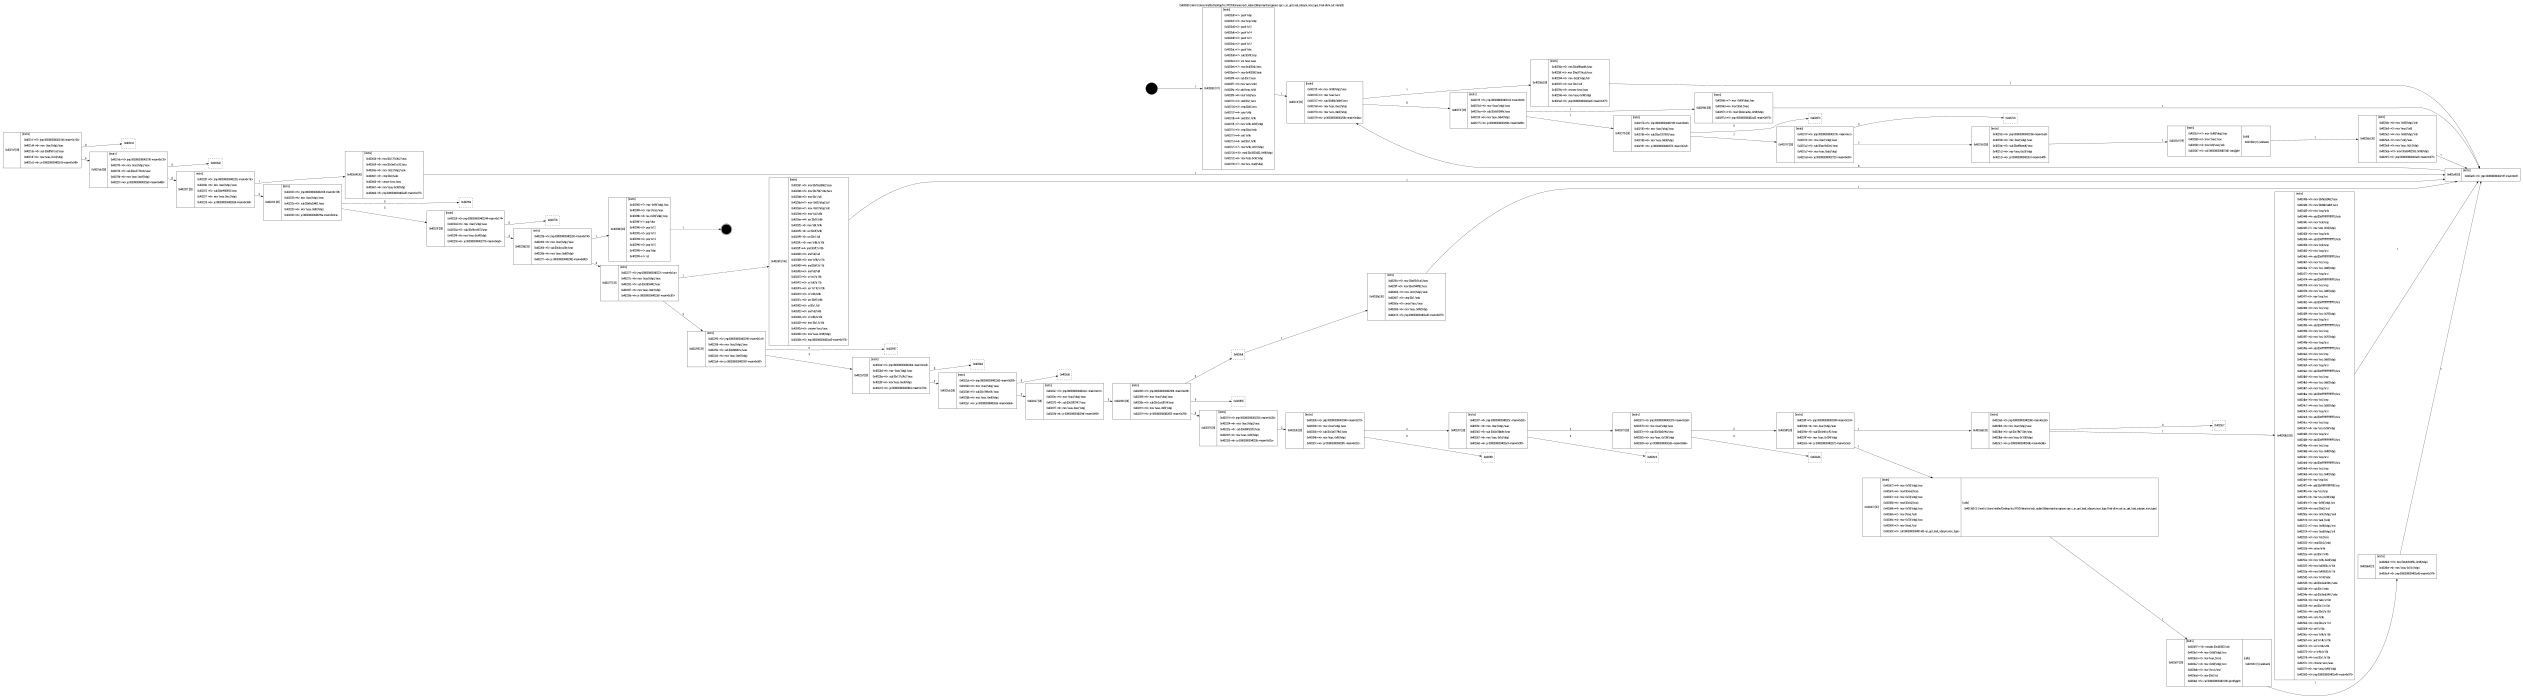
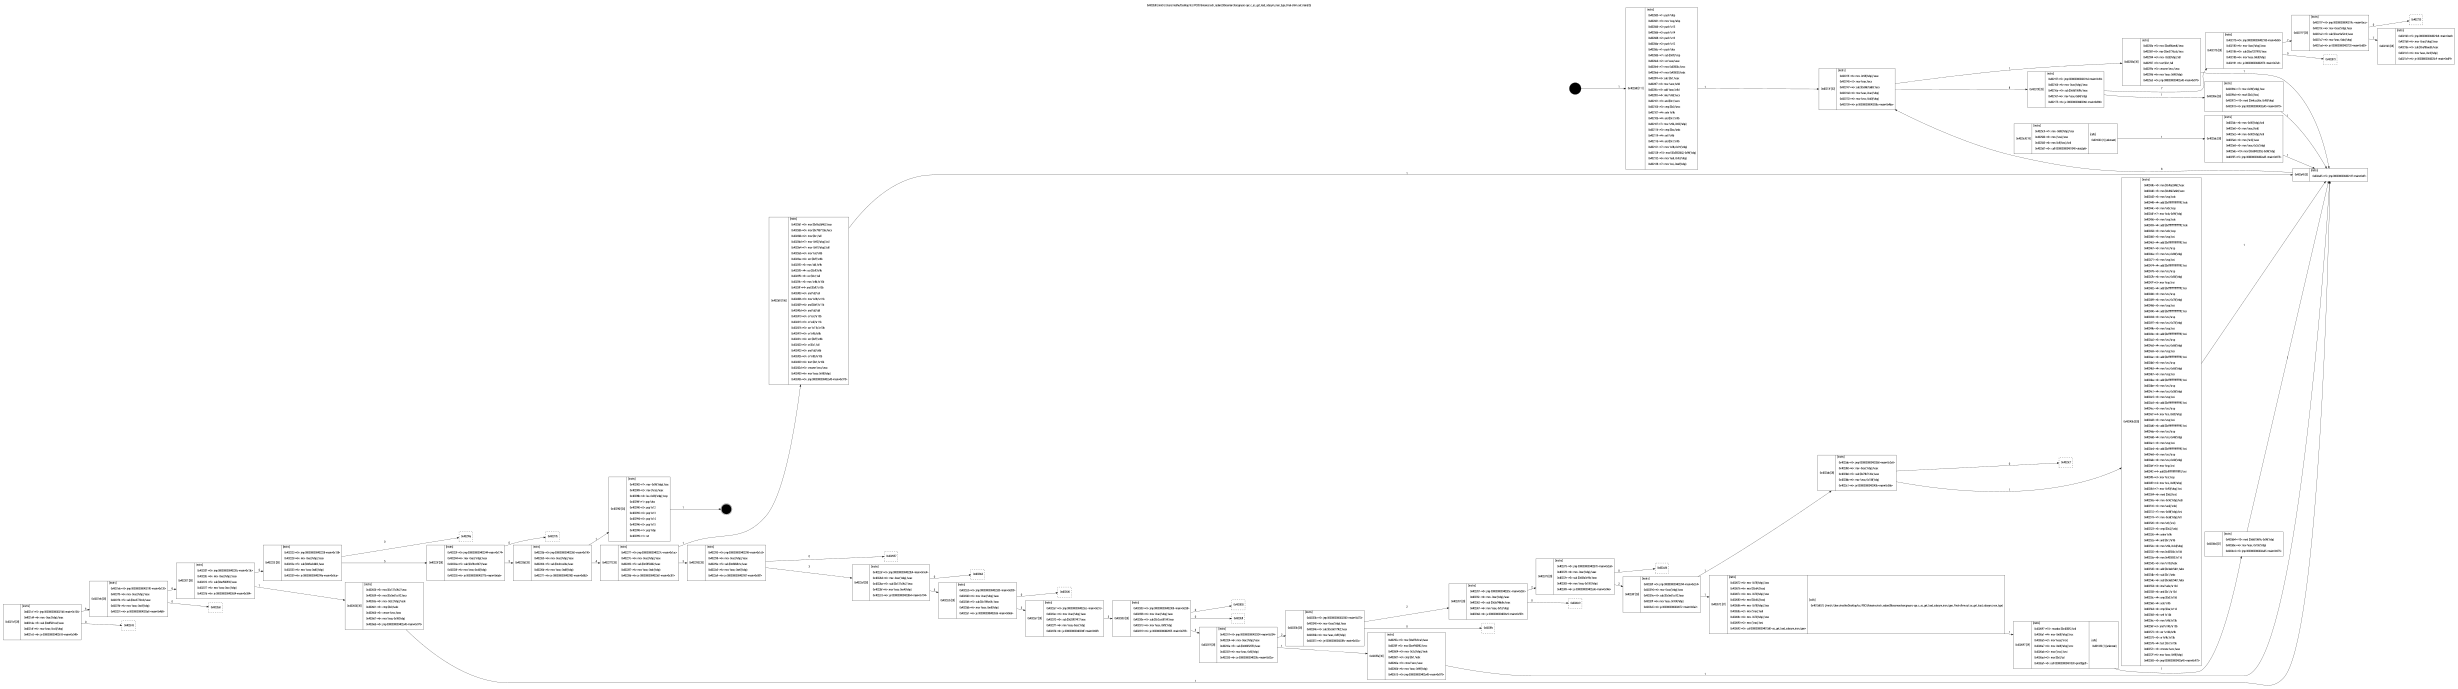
edge "0x4021b3 [28]" -> "0x4025c9 [19]": removed, label "1"
edge "0x4029df" -> "0x4025fa [30]": now "0x40231f [28]" -> "0x4025fa [30]"
